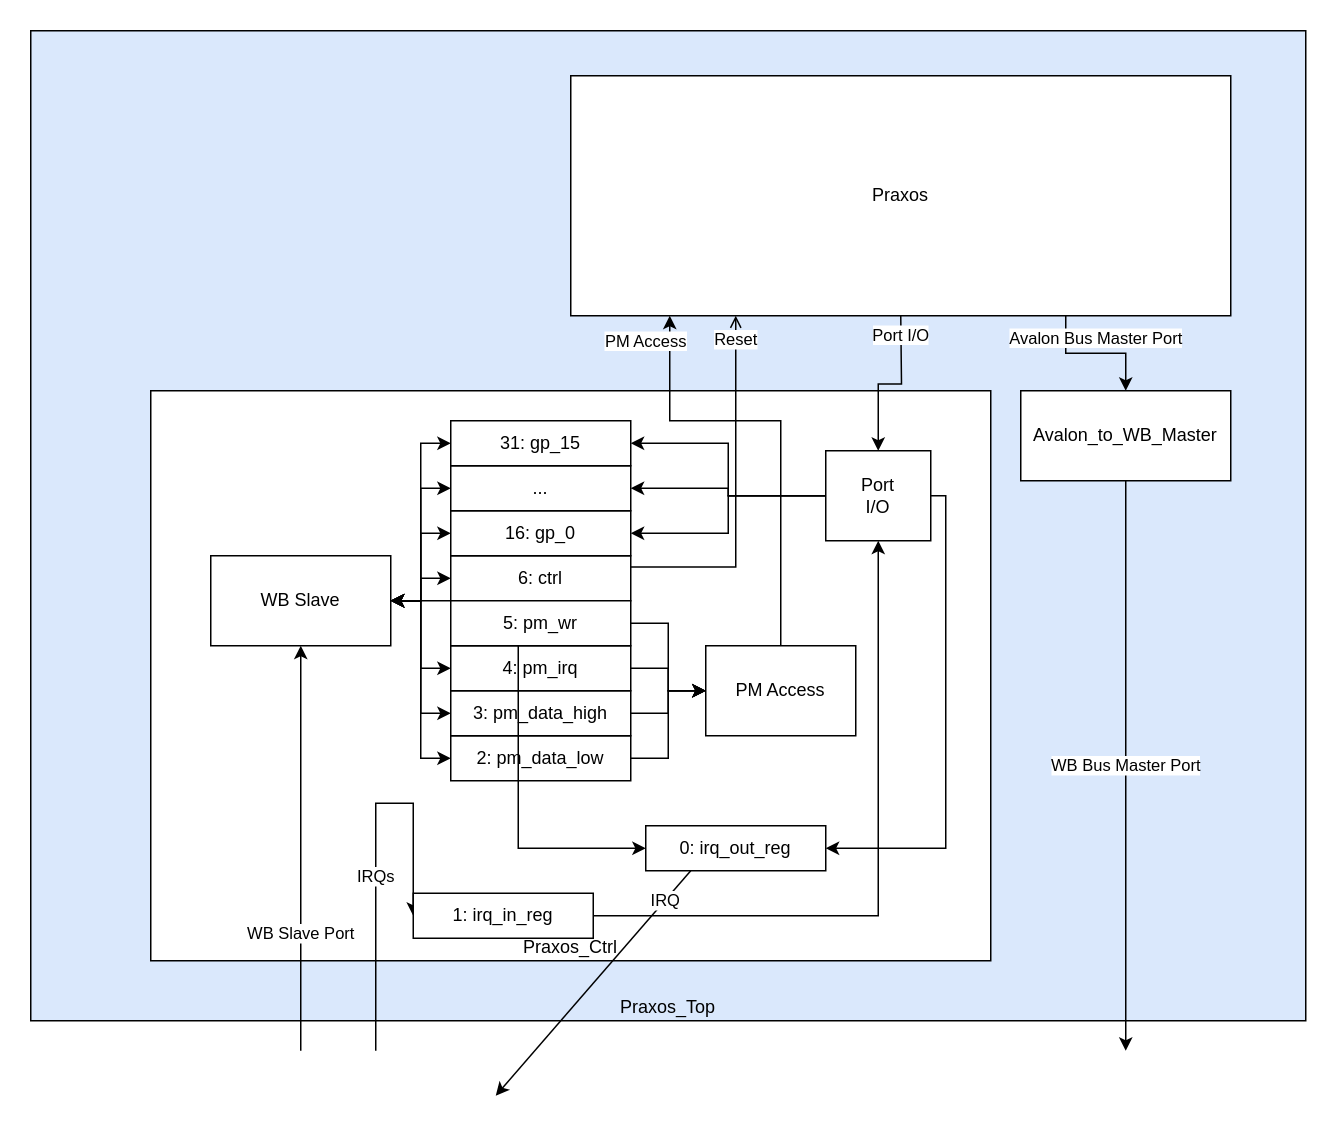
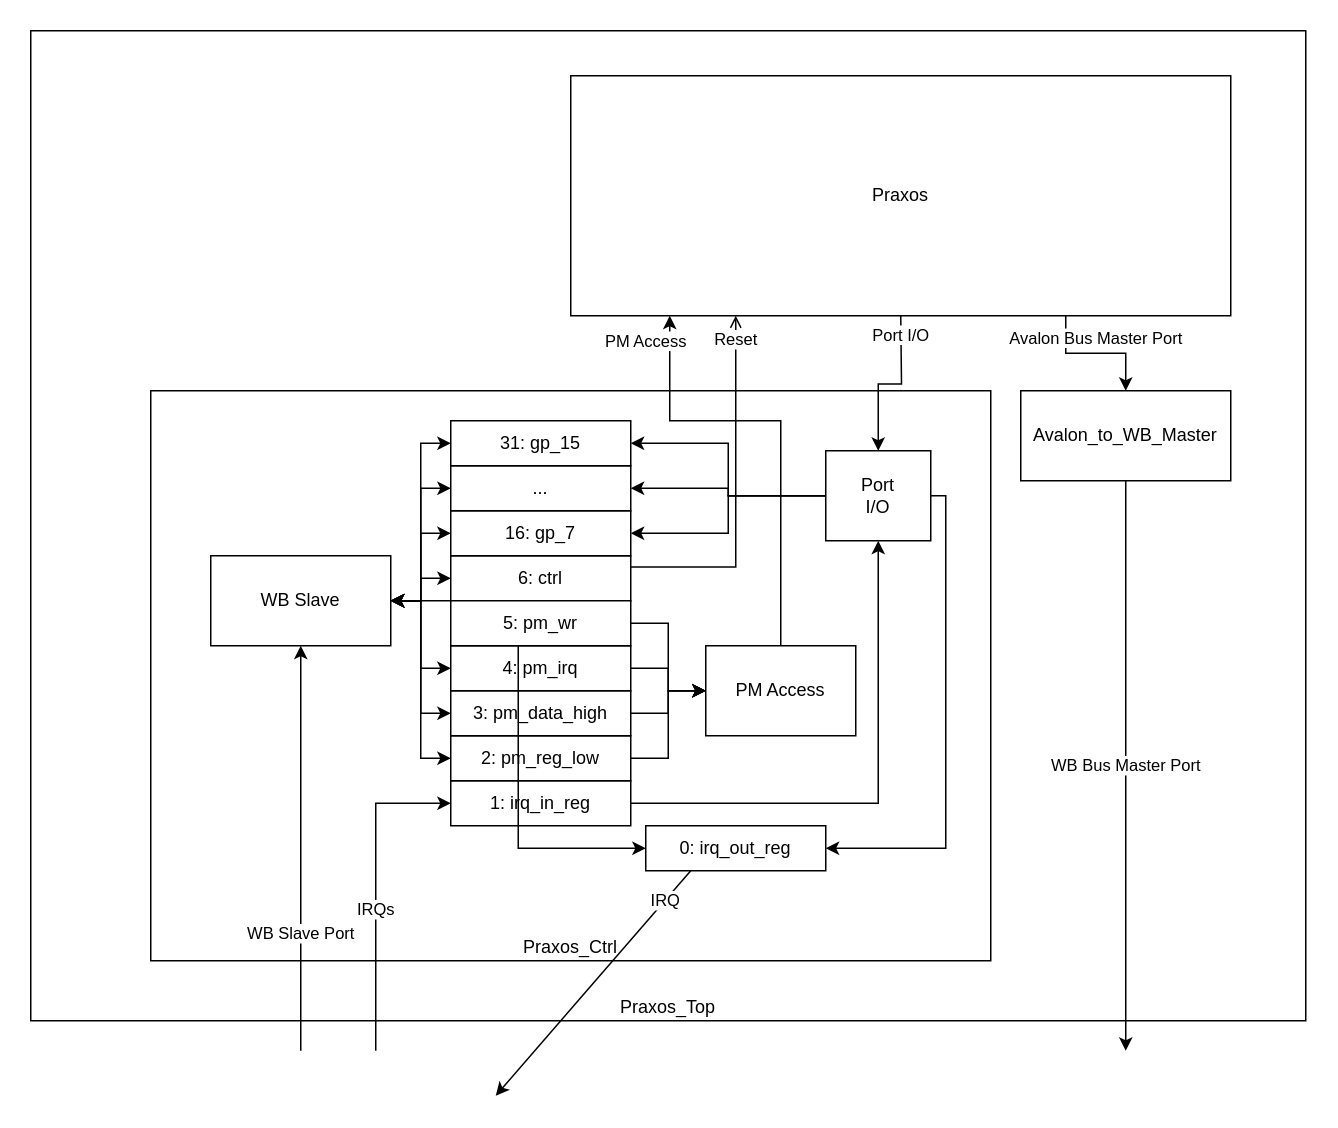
node "16: gp_0": label "16: gp_0" -> "16: gp_7"
node "2: pm_data_low": label "2: pm_data_low" -> "2: pm_reg_low"
node "1: irq_in_reg": moved (503, 916) -> (541, 803)
node "Praxos_Top": fillcolor #dae8fc -> #ffffff
